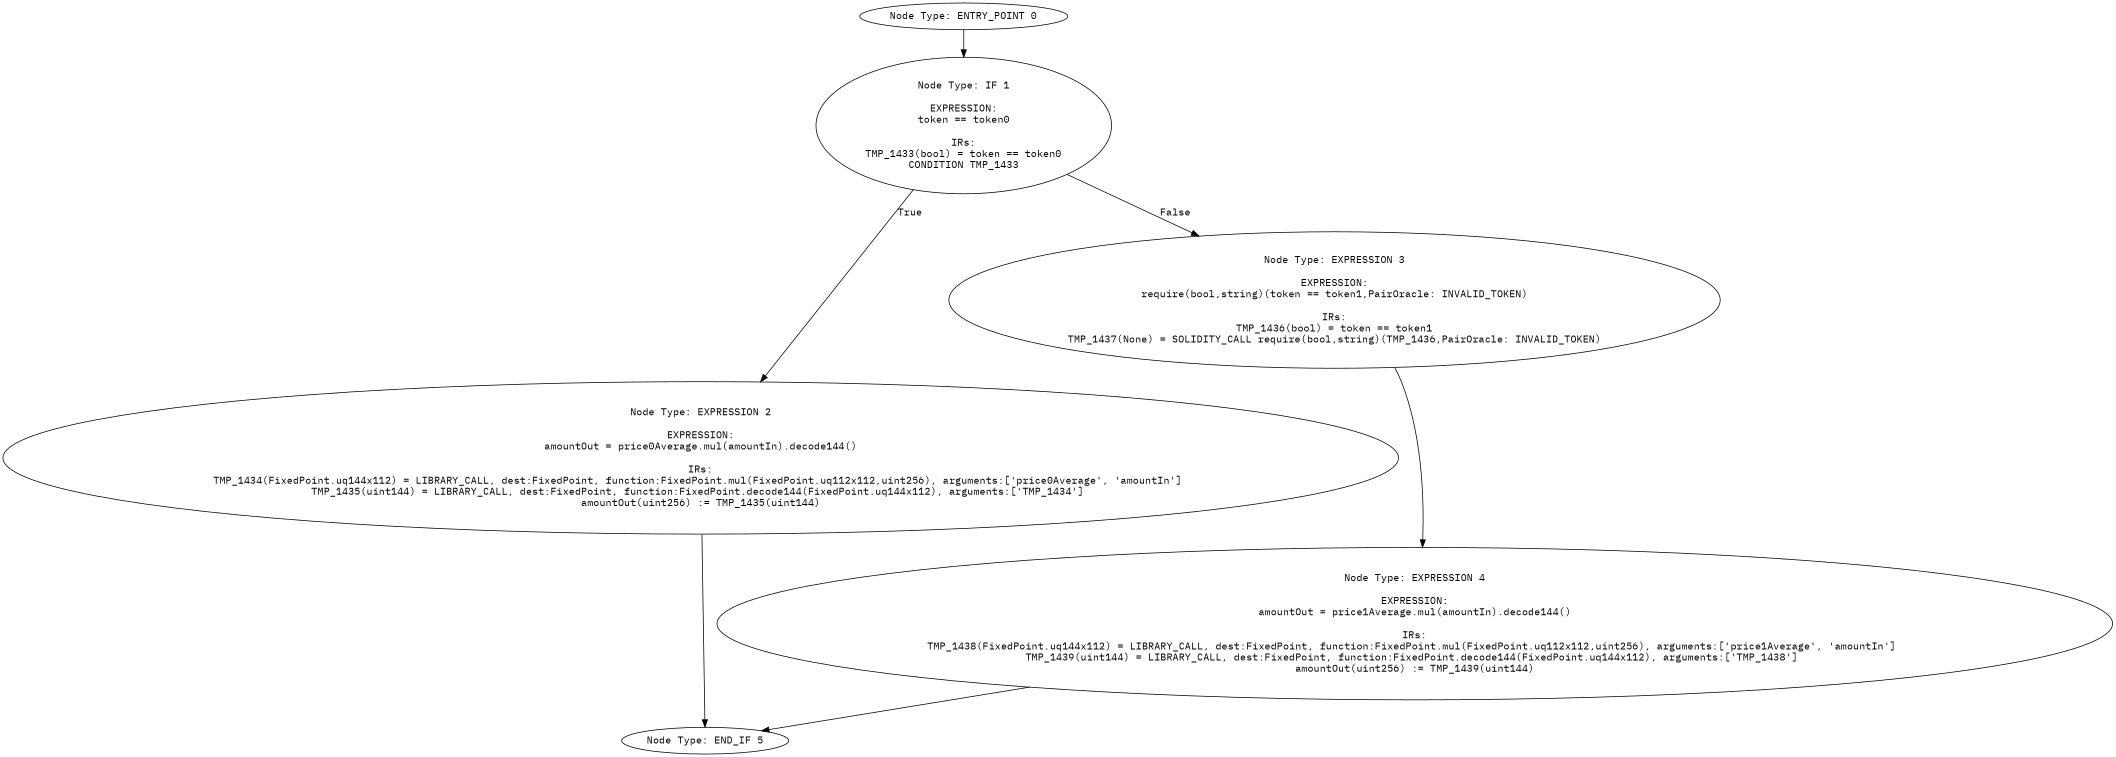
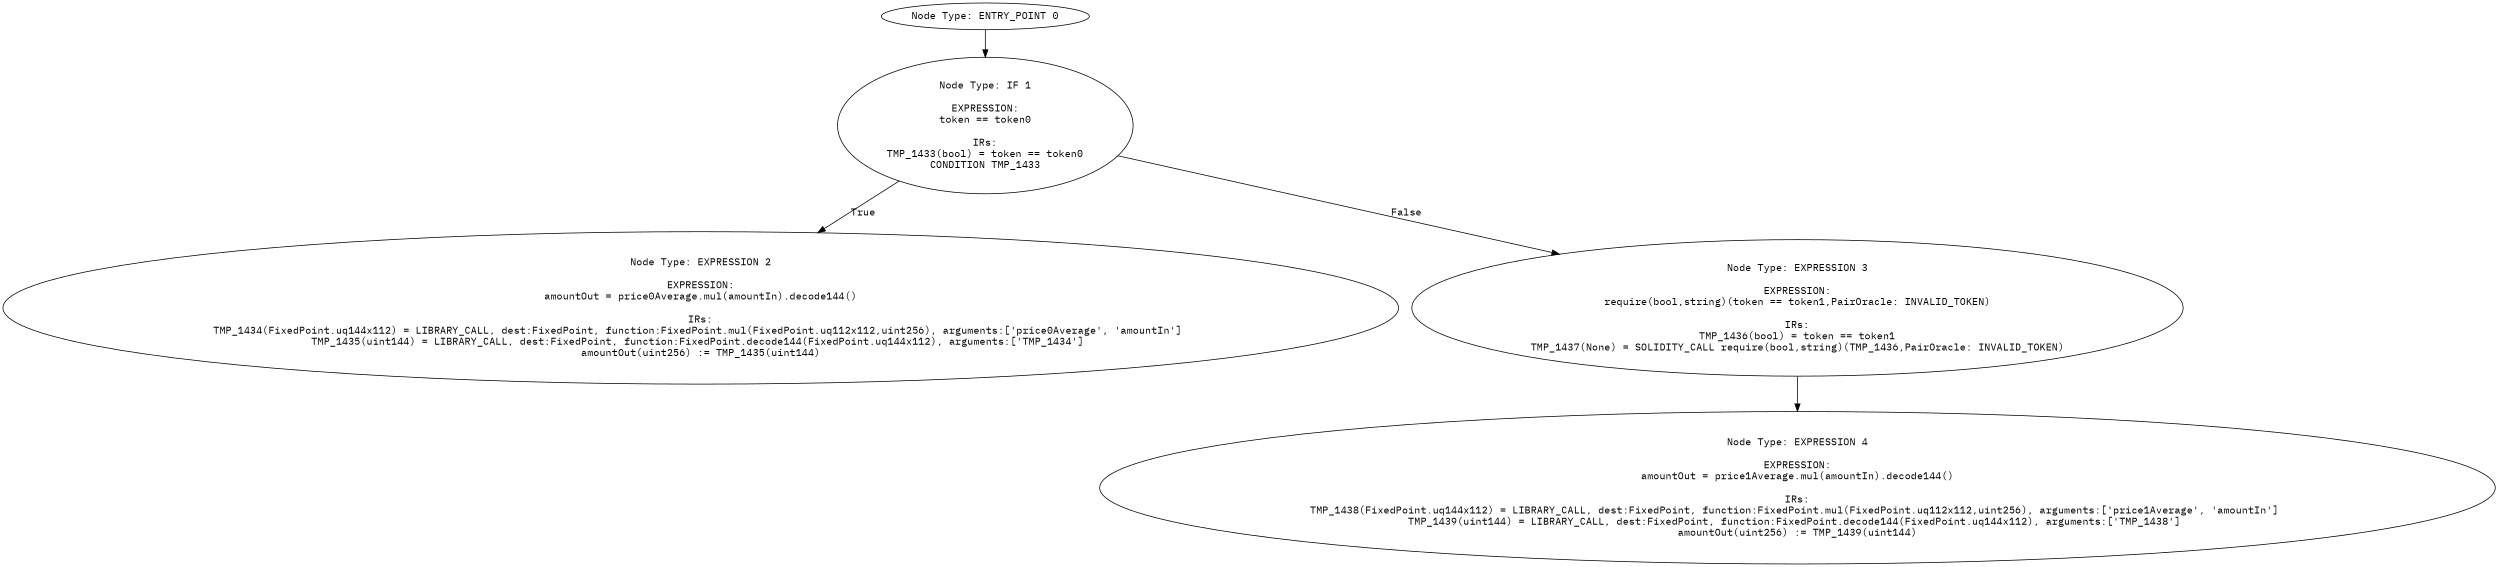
node "Node Type: END_IF 5": removed
